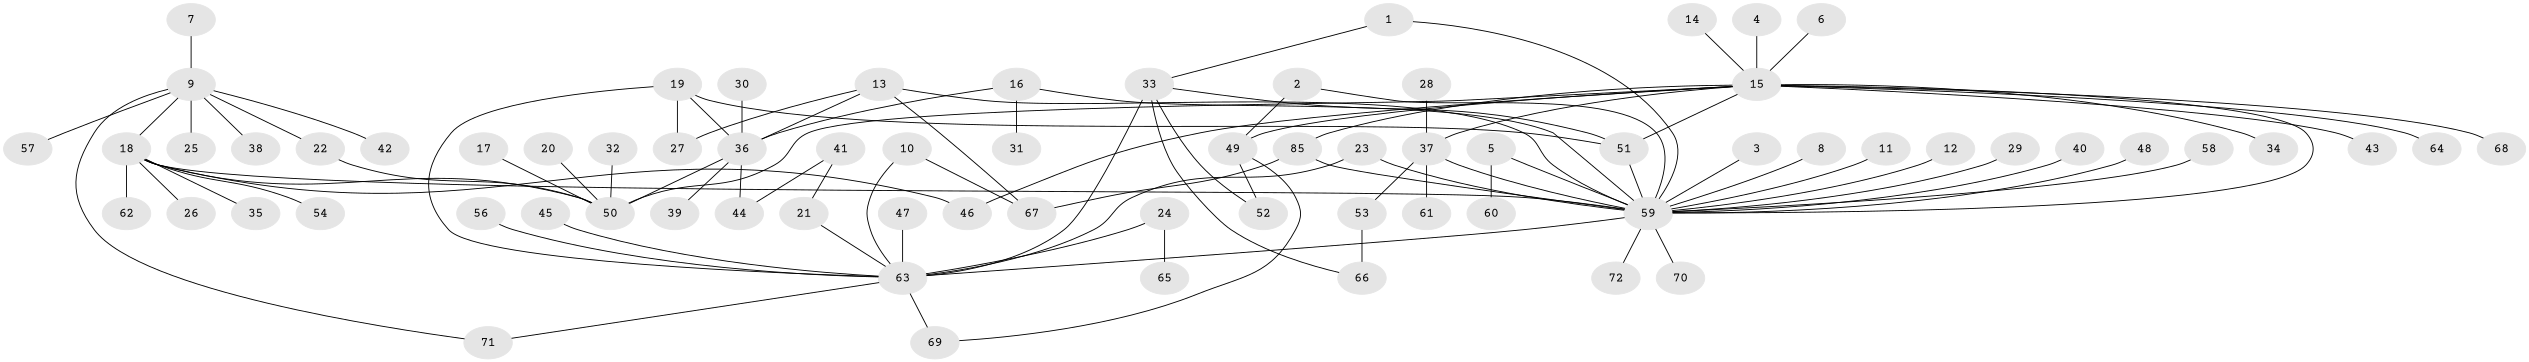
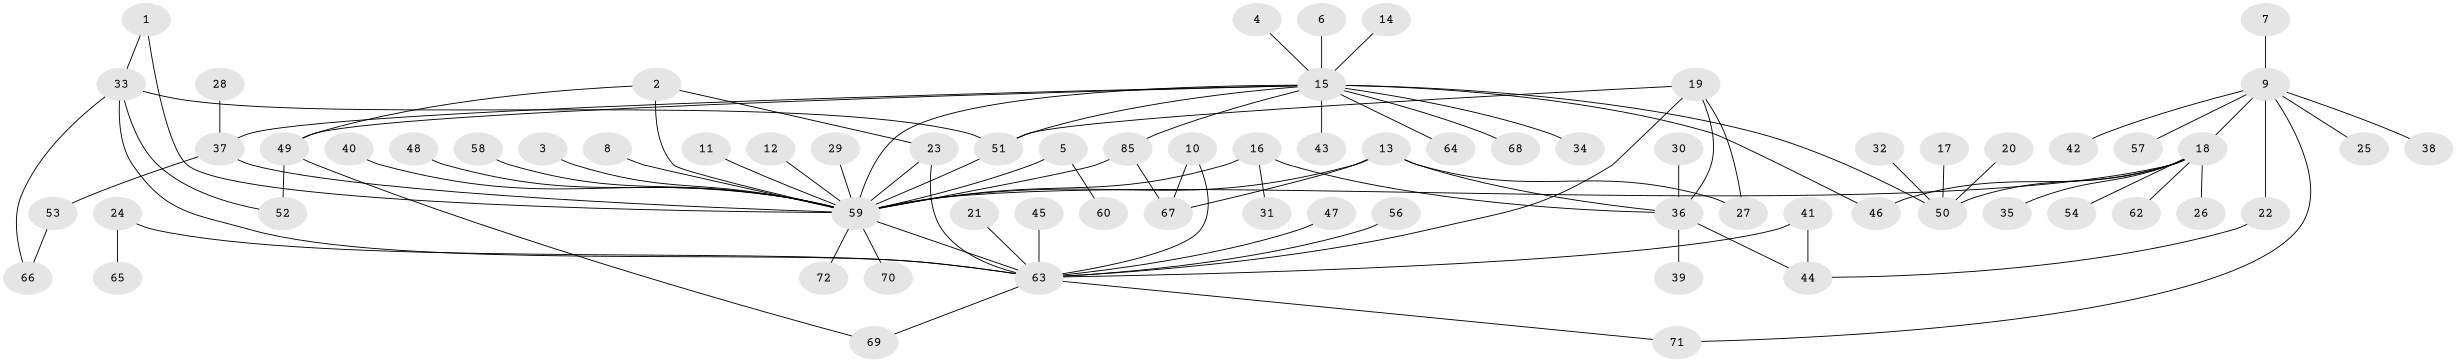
edge "2" -- "23": added
edge "22" -- "50": now "22" -- "44"
edge "36" -- "50": removed
edge "41" -- "21": now "41" -- "63"
node "61": removed
